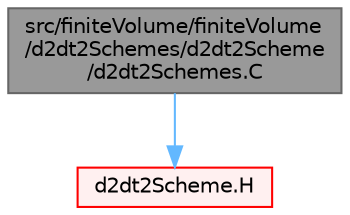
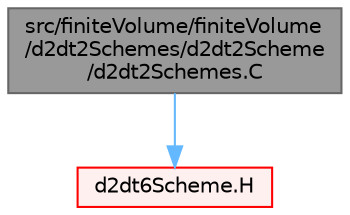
node "d2dt2Scheme.H": label "d2dt2Scheme.H" -> "d2dt6Scheme.H"
